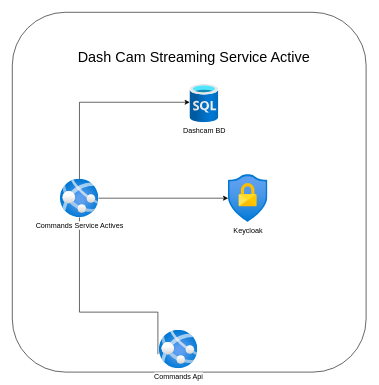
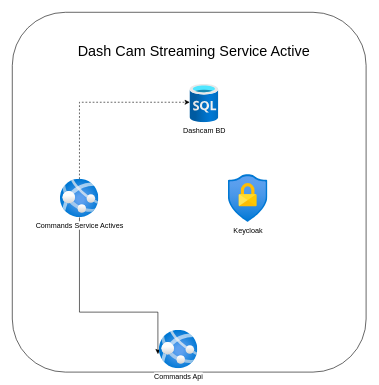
node "Dash Cam Streaming Service Active": moved (194, 57) -> (194, 51)
edge "Commands Service Actives" -> "Dashcam BD": style solid -> dashed
edge "Commands Service Actives" -> "Keycloak": removed
edge "Commands Service Actives" -- "Commands Api": arrowhead none -> classic
